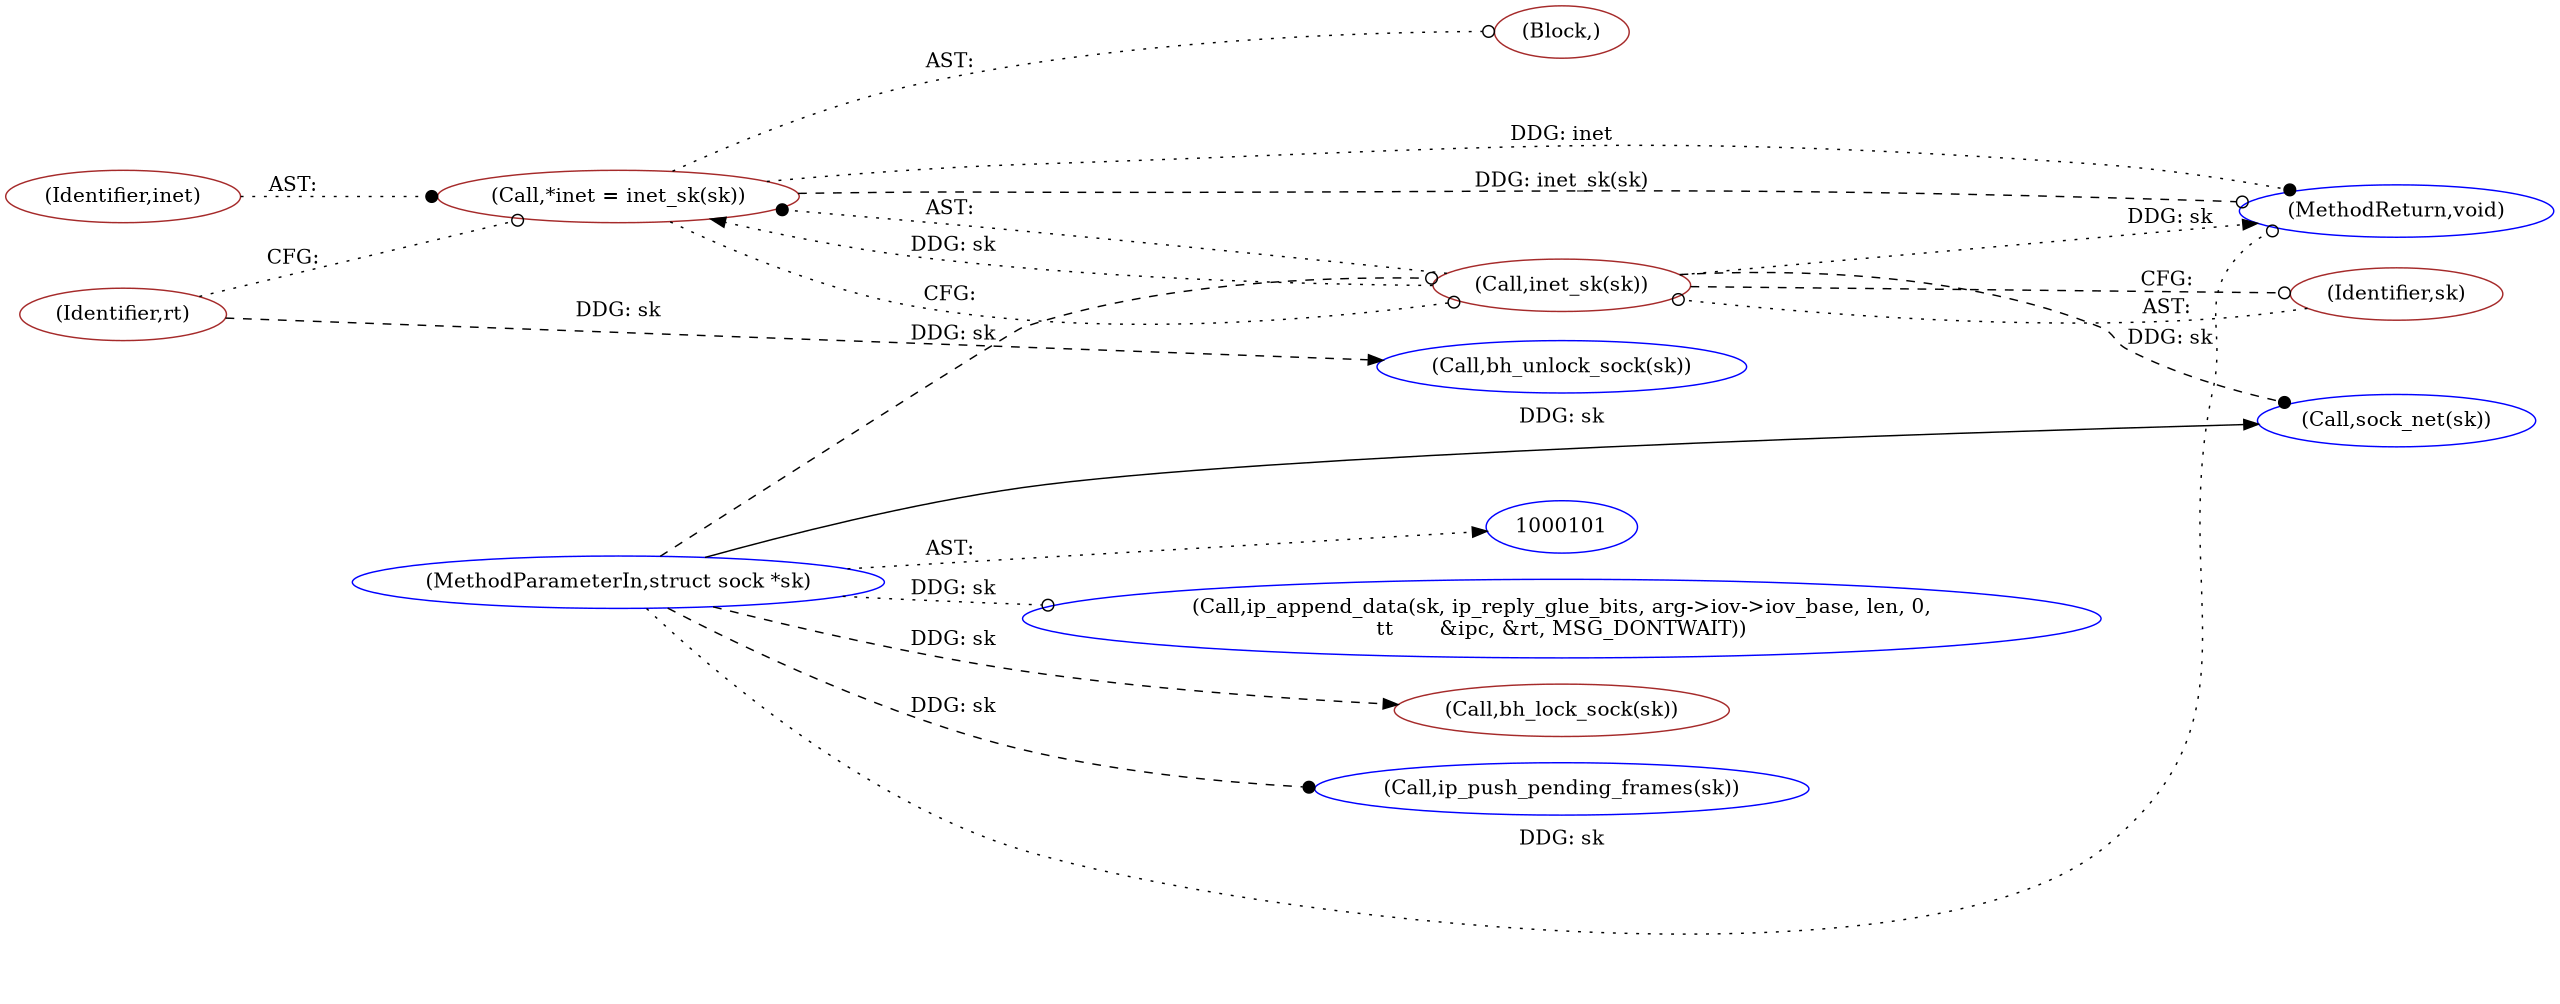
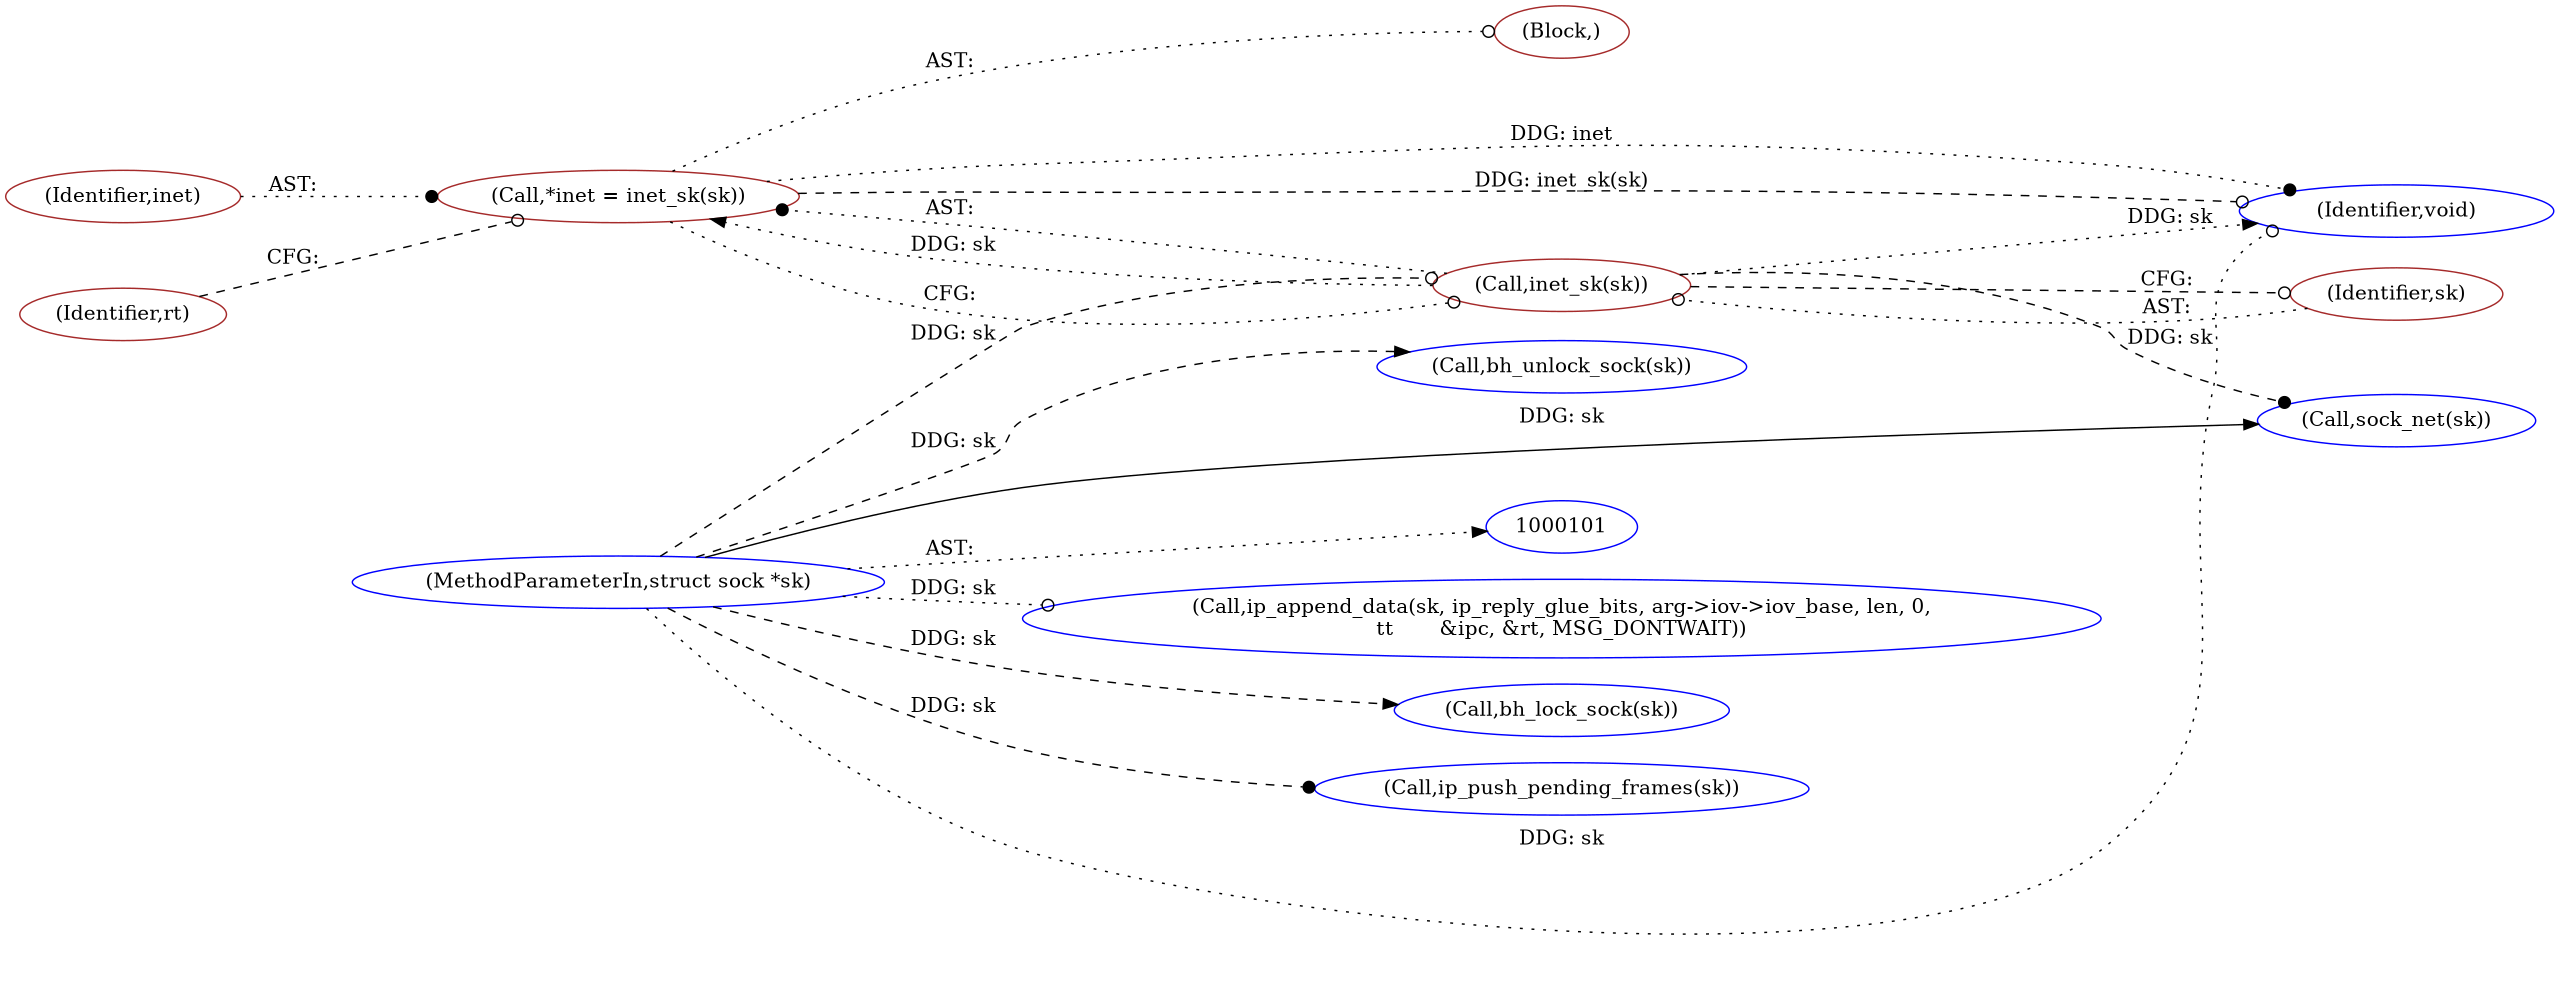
node "(MethodReturn,void)": label "(MethodReturn,void)" -> "(Identifier,void)"
edge "(Identifier,rt)" -> "(Call,*inet = inet_sk(sk))": style dotted -> dashed
edge "(Identifier,rt)" -> "(Call,bh_unlock_sock(sk))": now "(MethodParameterIn,struct sock *sk)" -> "(Call,bh_unlock_sock(sk))"
node "(Call,bh_lock_sock(sk))": color brown -> blue
